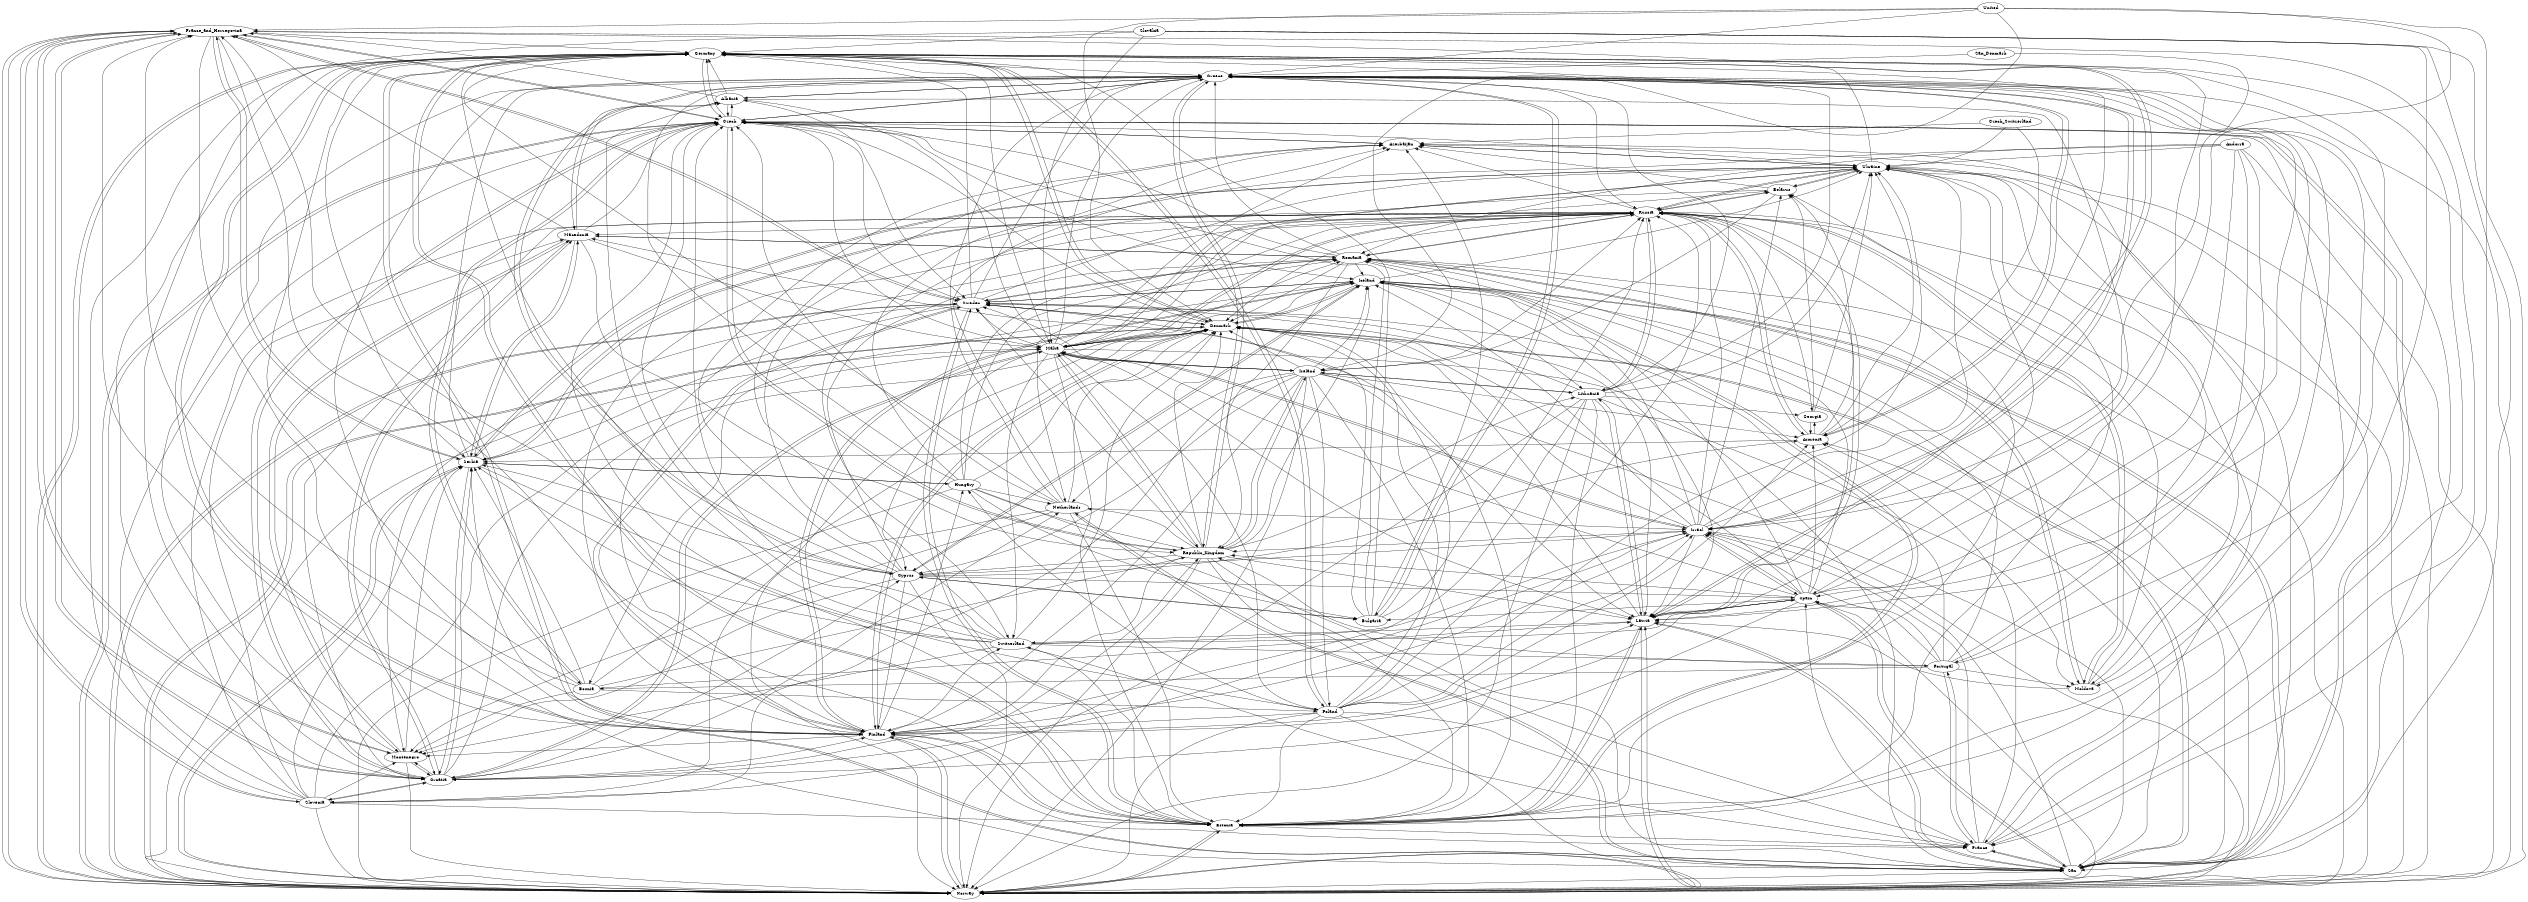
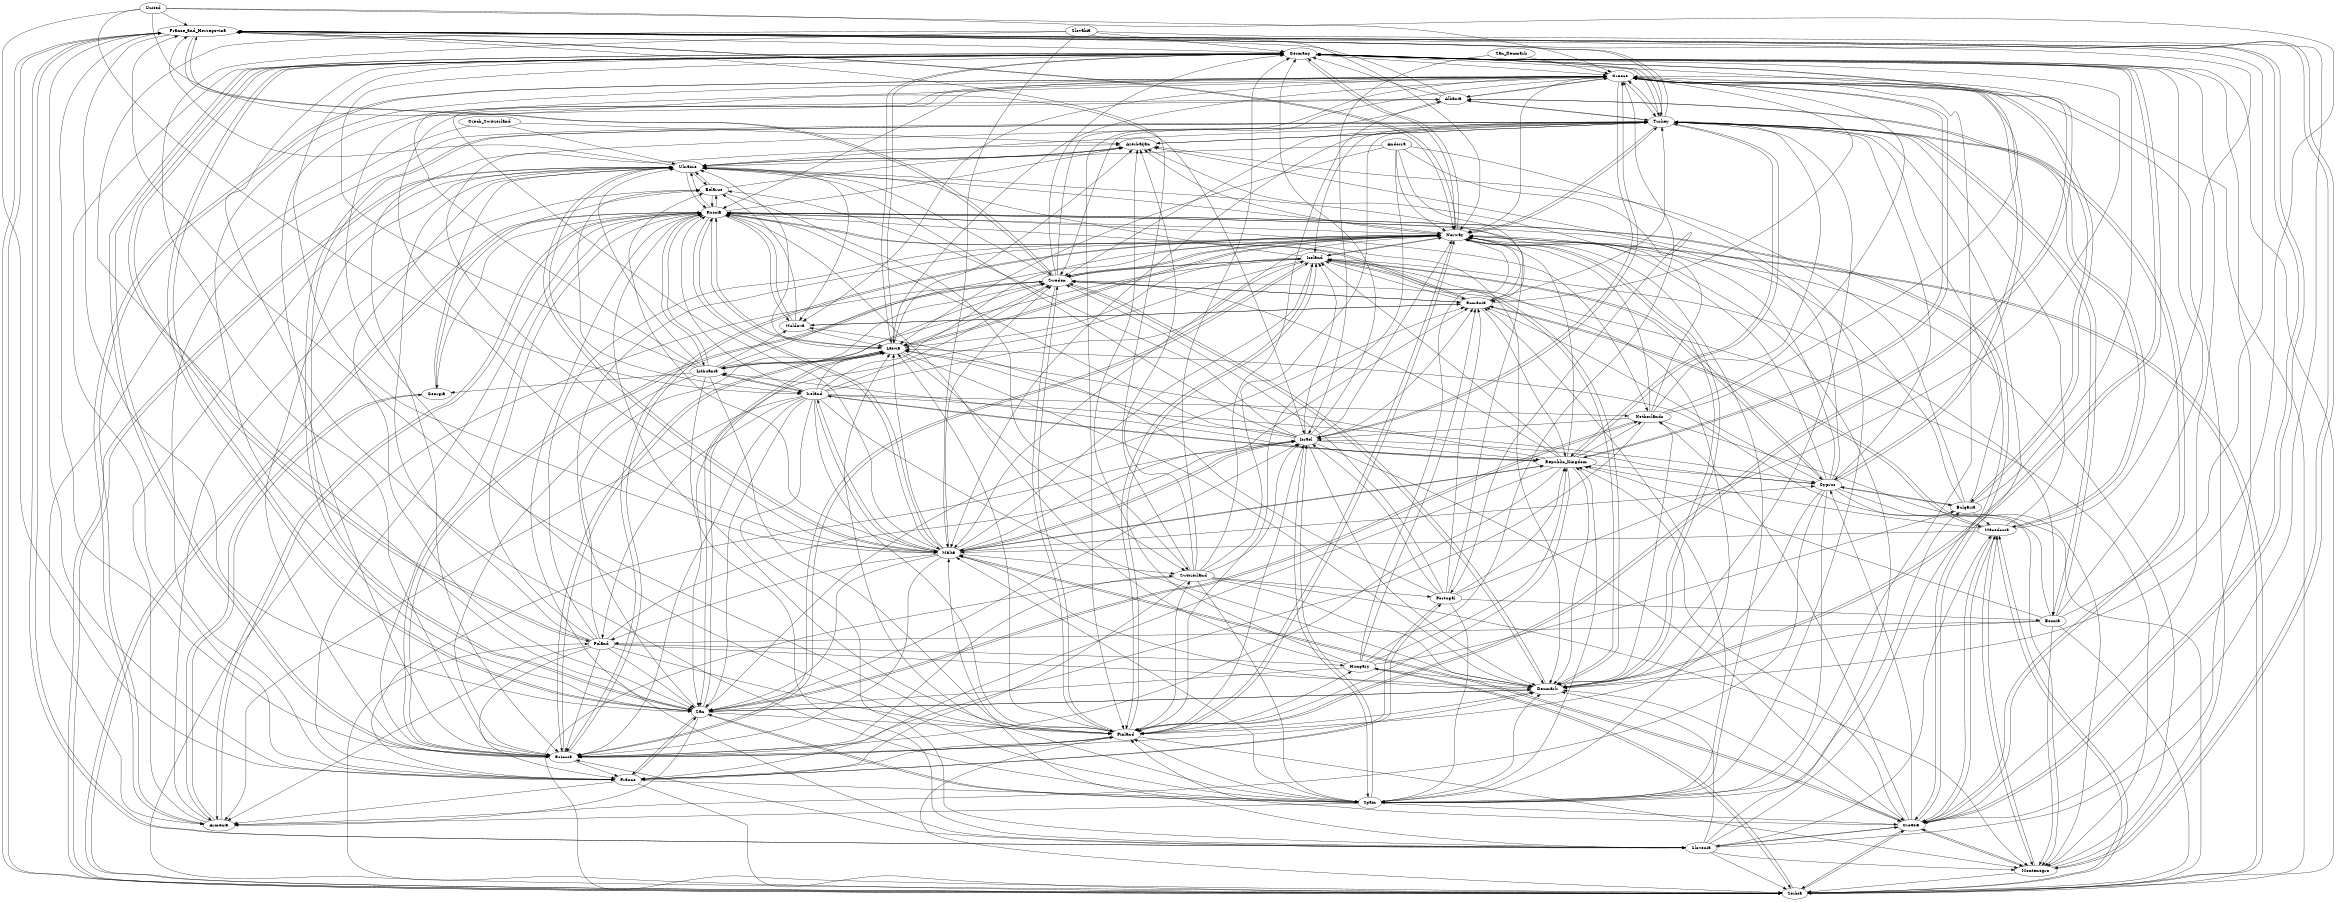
node "Czech": label "Czech" -> "Turkey"
edge "Russia" -> "Macedonia": now "Russia" -> "Croatia"
edge "Moldova" -> "Azerbaijan": now "Latvia" -> "Azerbaijan"
edge "Romania" -> "Denmark": removed
edge "Armenia" -> "Serbia": now "France" -> "Serbia"
edge "Denmark" -> "Finland": now "San" -> "Finland"
edge "Hungary" -> "Netherlands": removed
